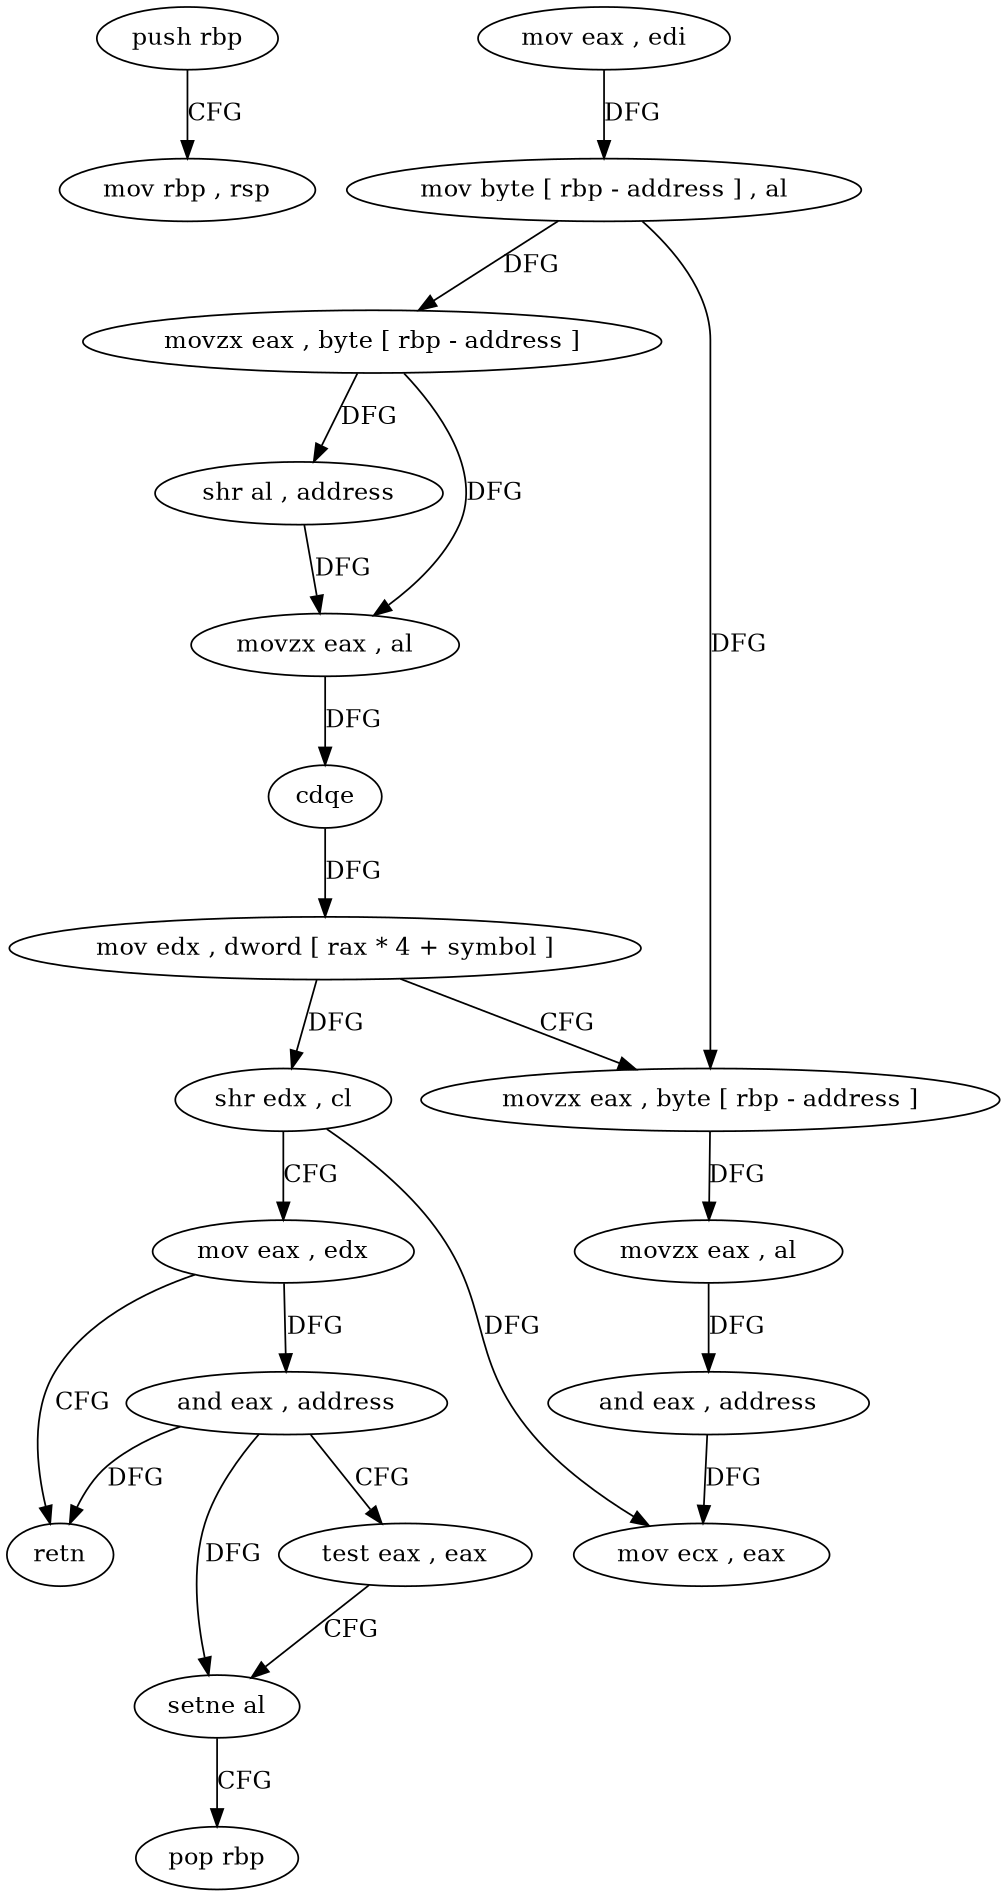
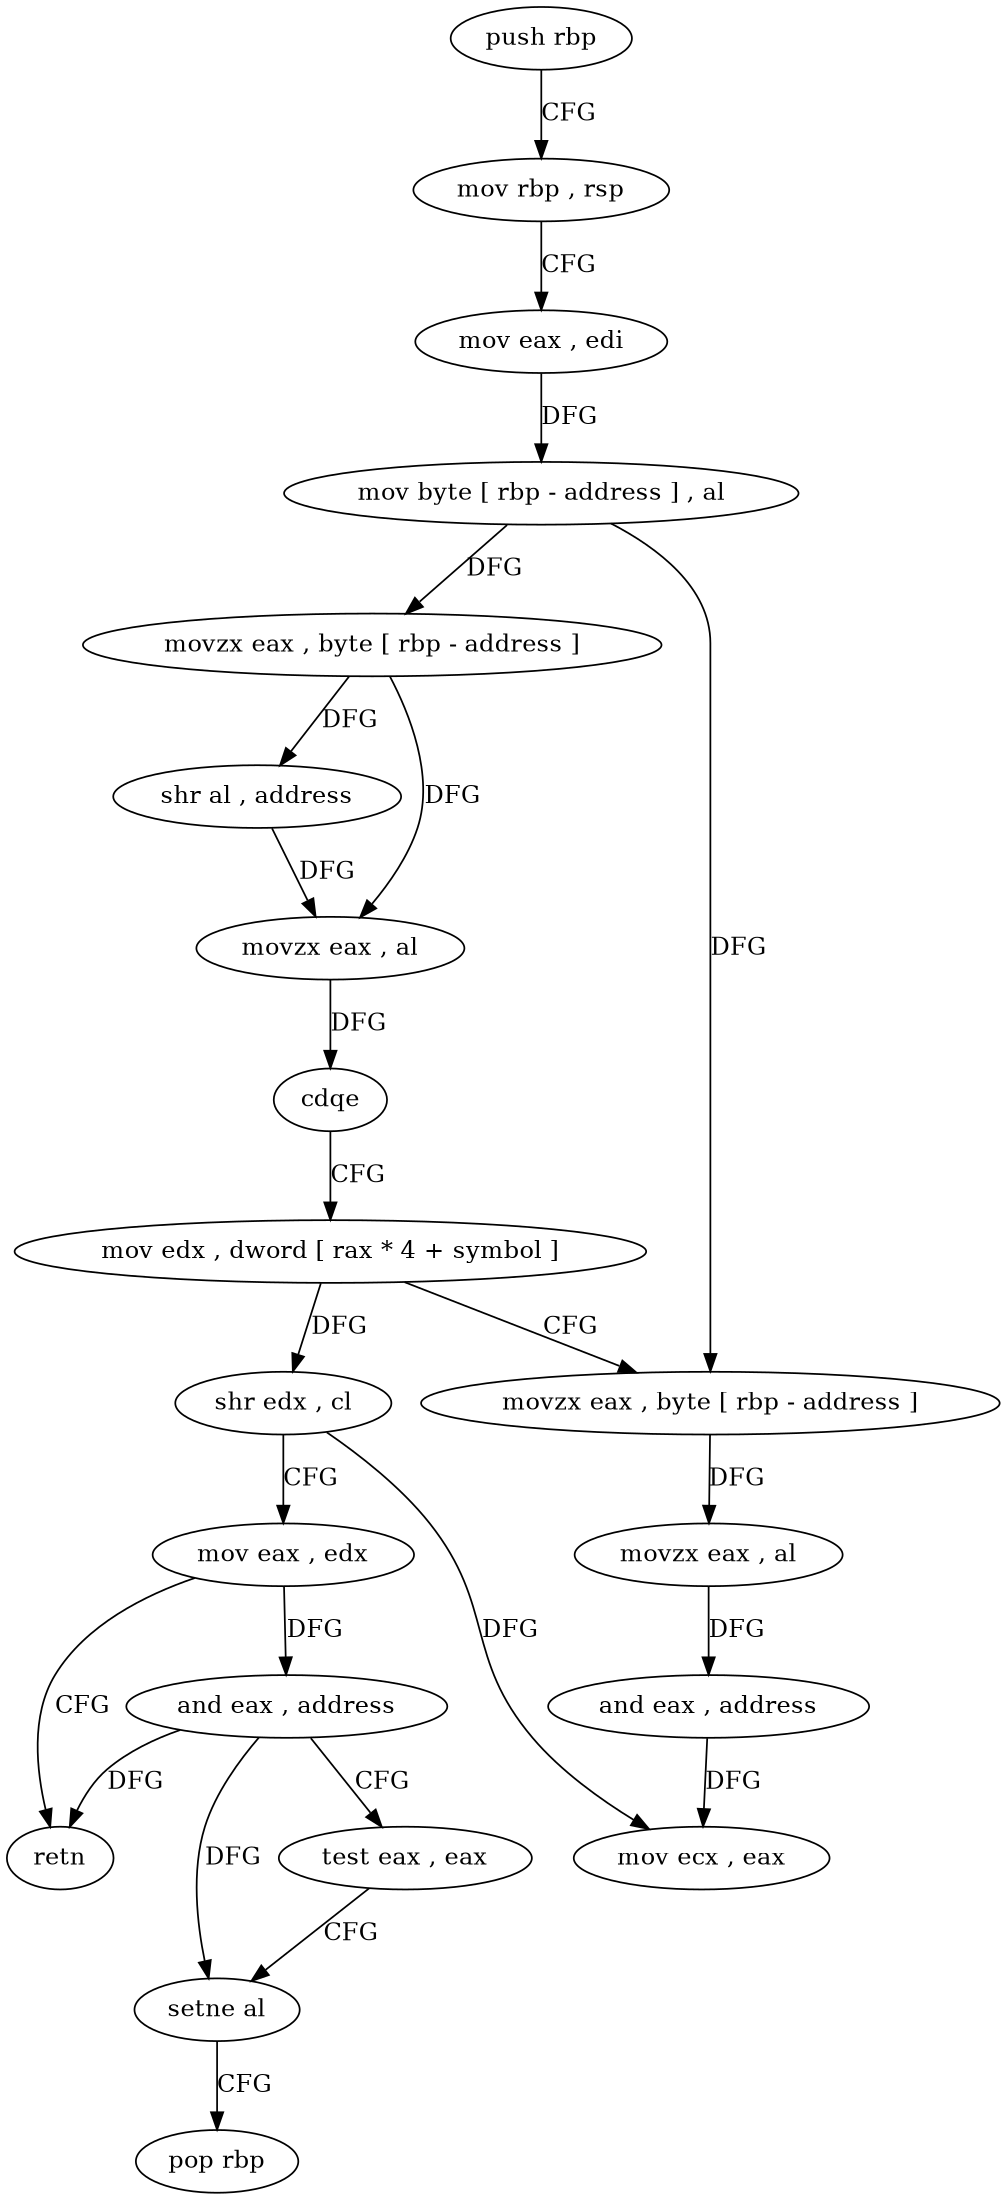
edge "mov rbp , rsp" -> "mov eax , edi": added, label "CFG"
edge "cdqe" -> "mov edx , dword [ rax * 4 + symbol ]": label "DFG" -> "CFG"
